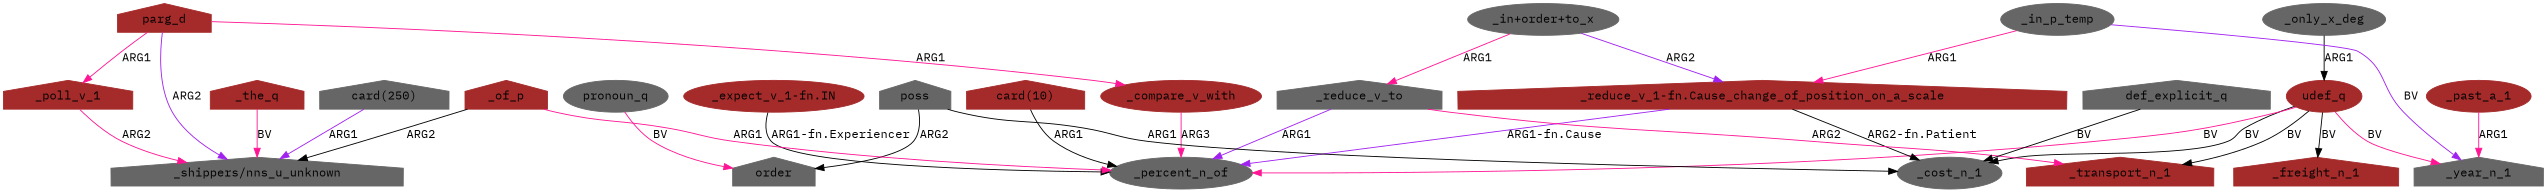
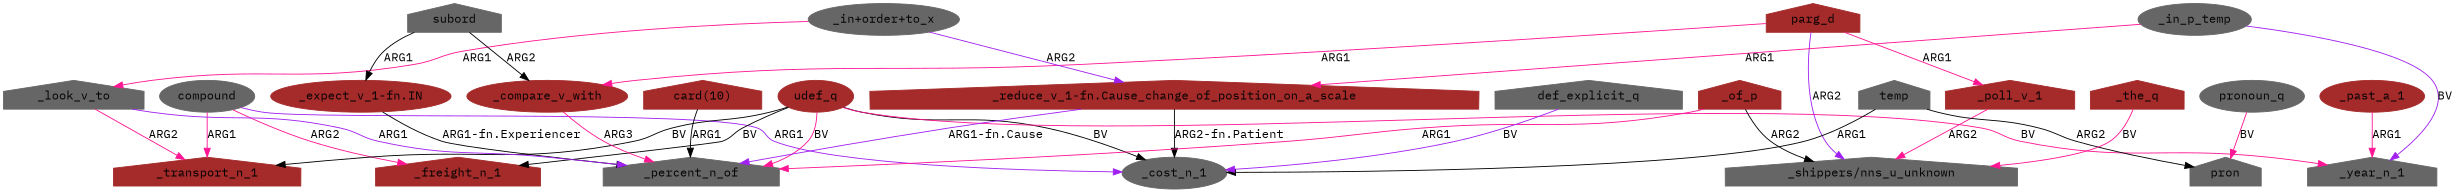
node "subord": added
node "_only_x_deg": removed
node "compound": added
node "card(250)": removed
node "poss": label "poss" -> "temp"
node "_reduce_v_to": label "_reduce_v_to" -> "_look_v_to"
edge "def_explicit_q" -> "_cost_n_1": color black -> purple
node "order": label "order" -> "pron"
node "_percent_n_of": shape ellipse -> house
